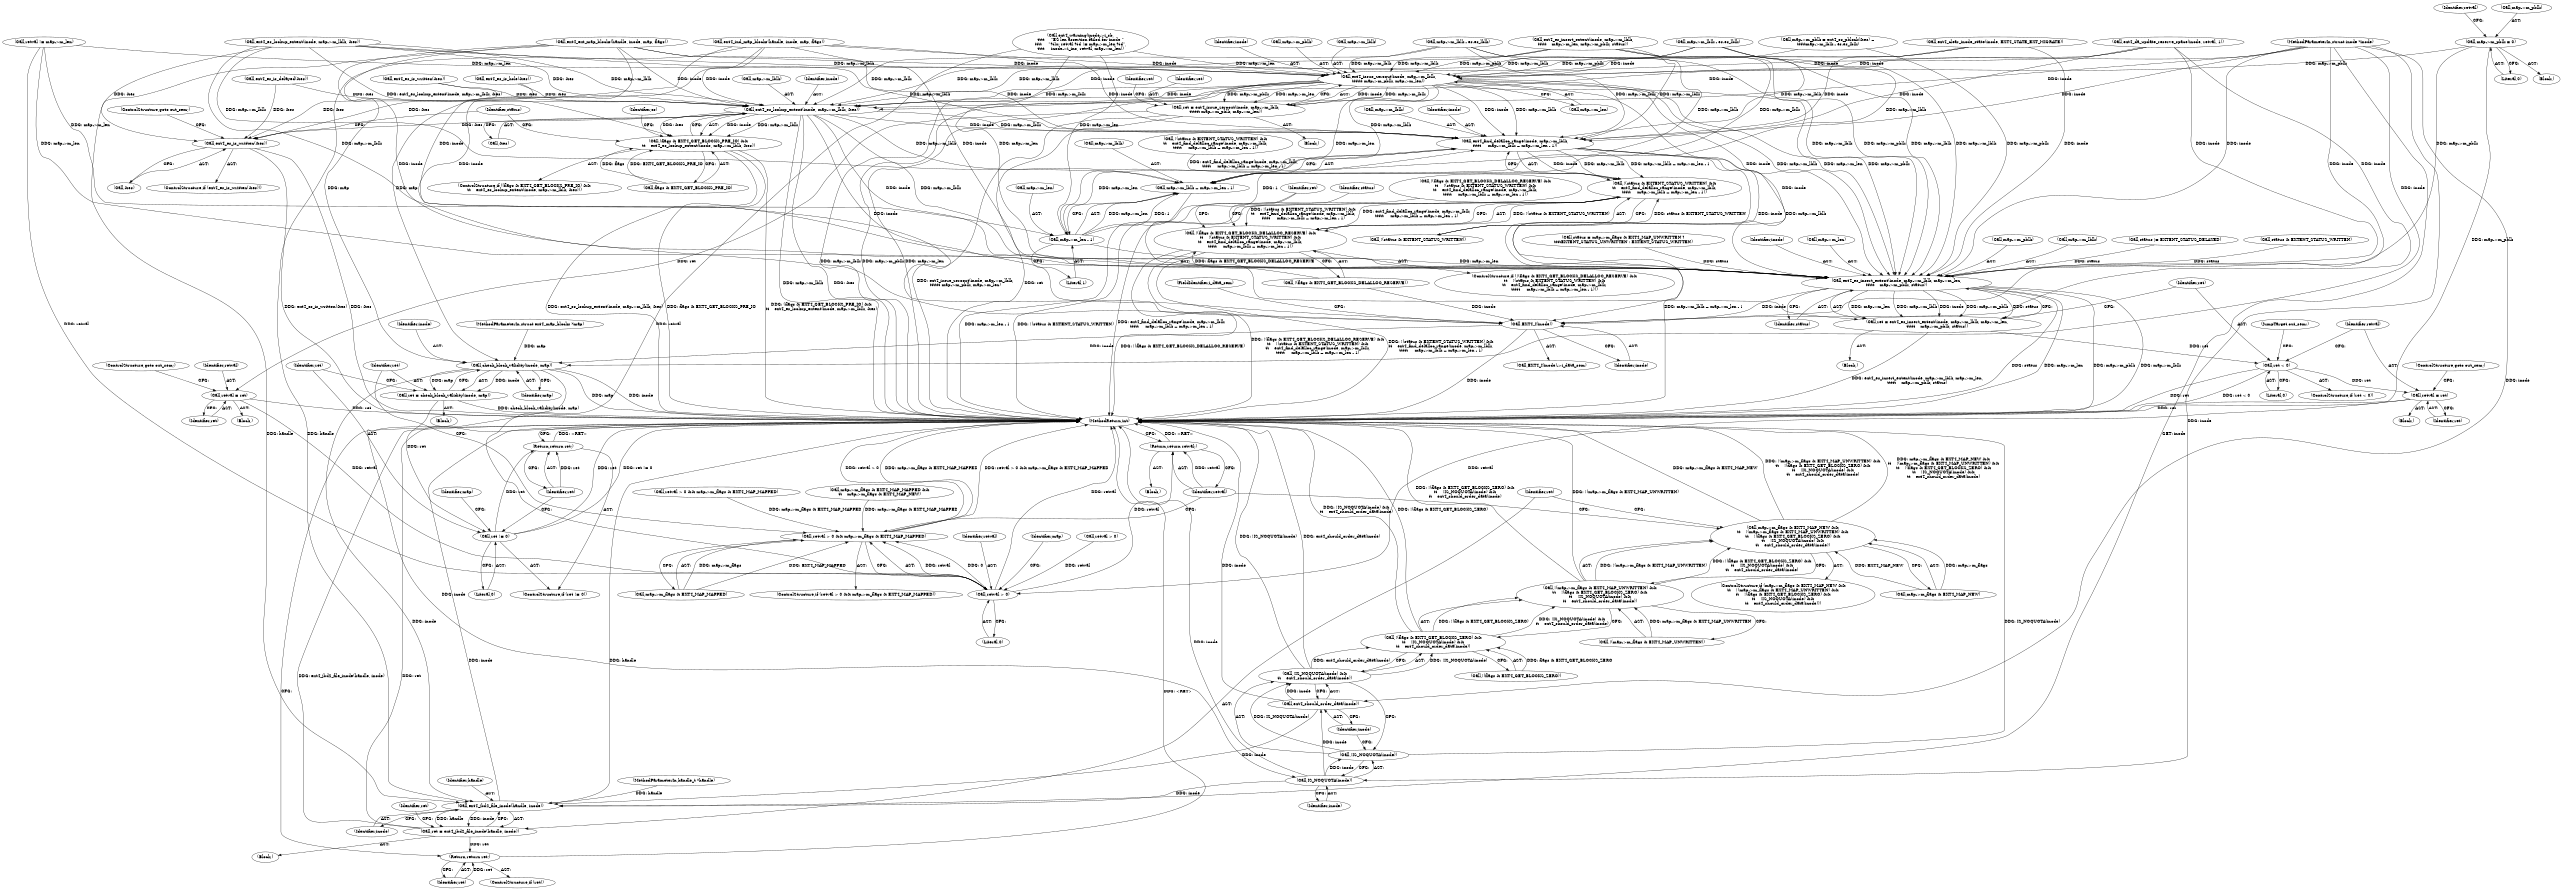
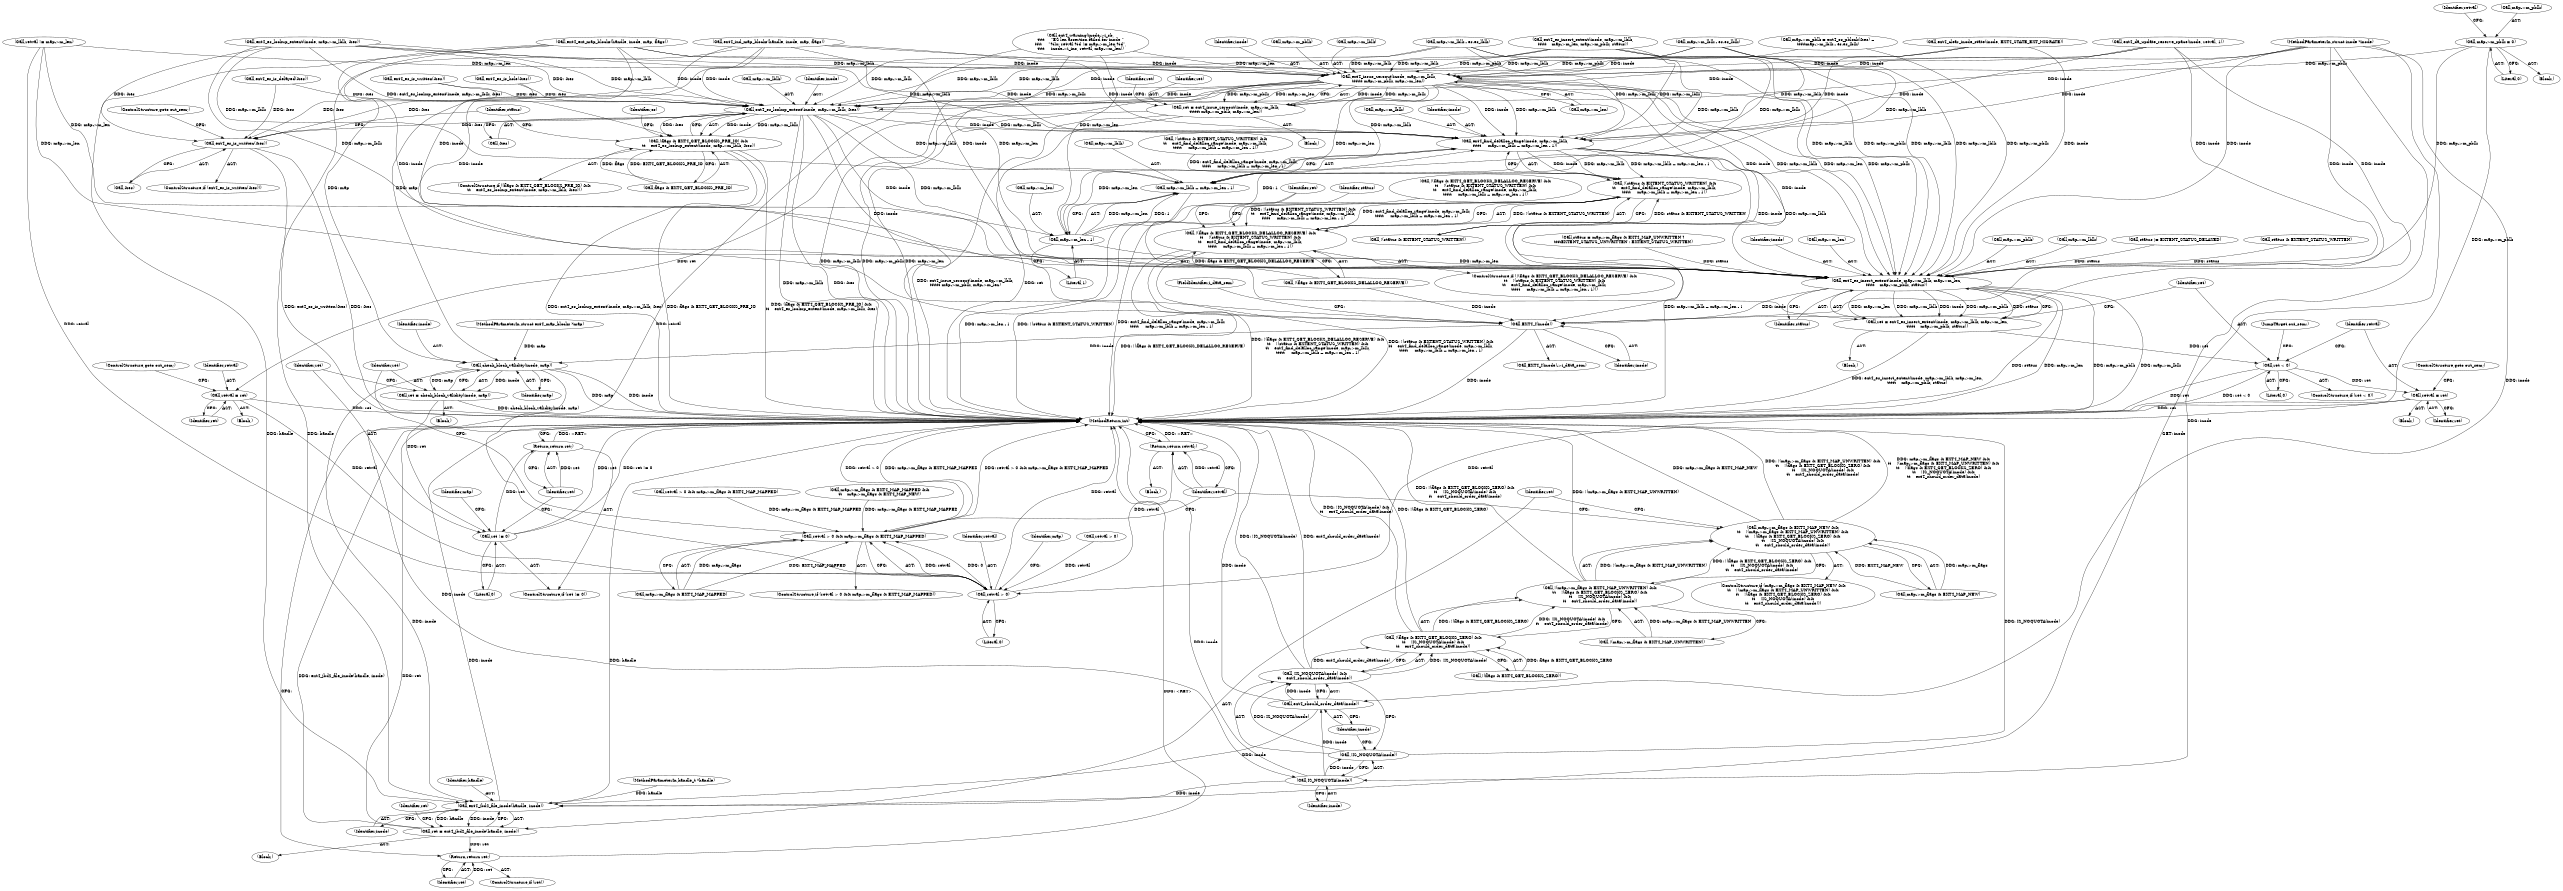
edge "(MethodParameterIn,struct inode *inode)" -> "(Call,check_block_validity(inode, map))": removed, label "DDG: inode"
